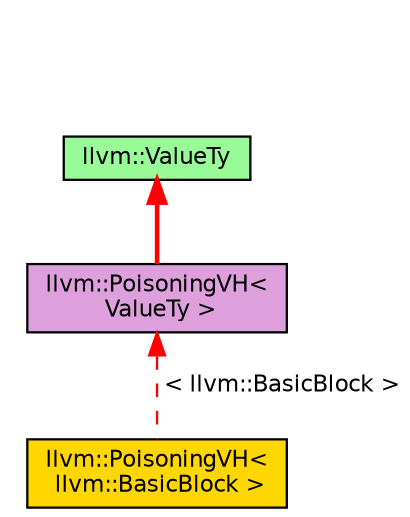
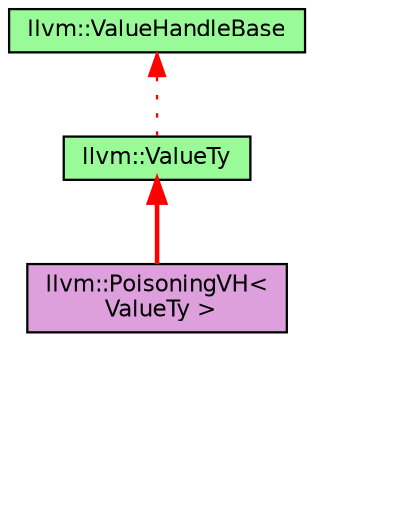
node "llvm::ValueHandleBase": added
node "llvm::PoisoningVH< llvm::BasicBlock >": removed
